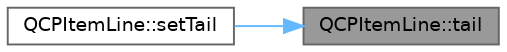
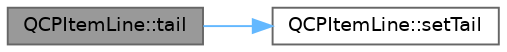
edge "QCPItemLine::setTail" -> "QCPItemLine::tail": reversed
